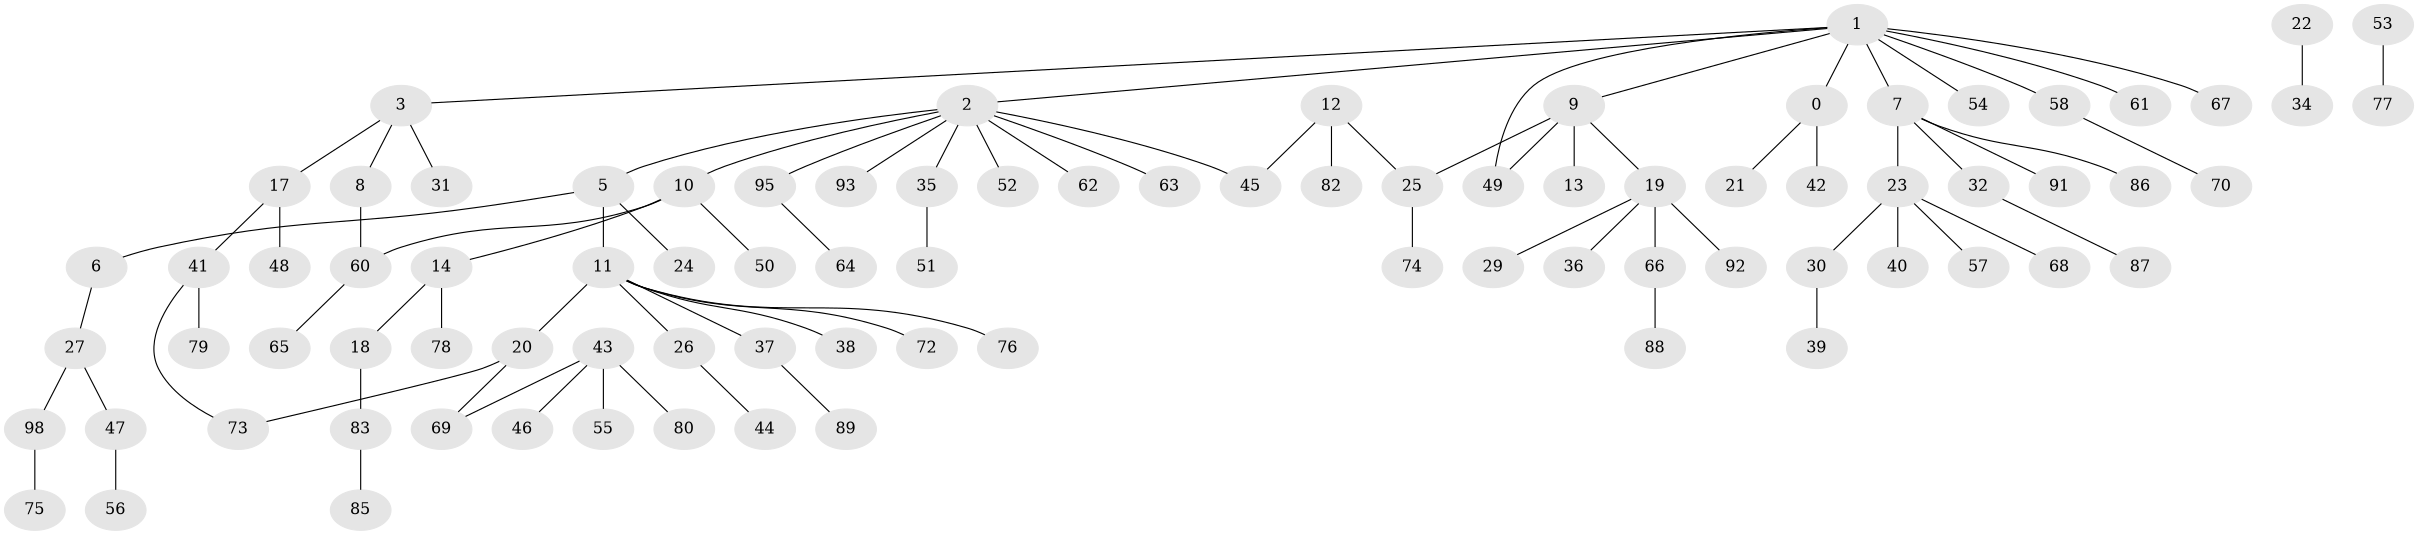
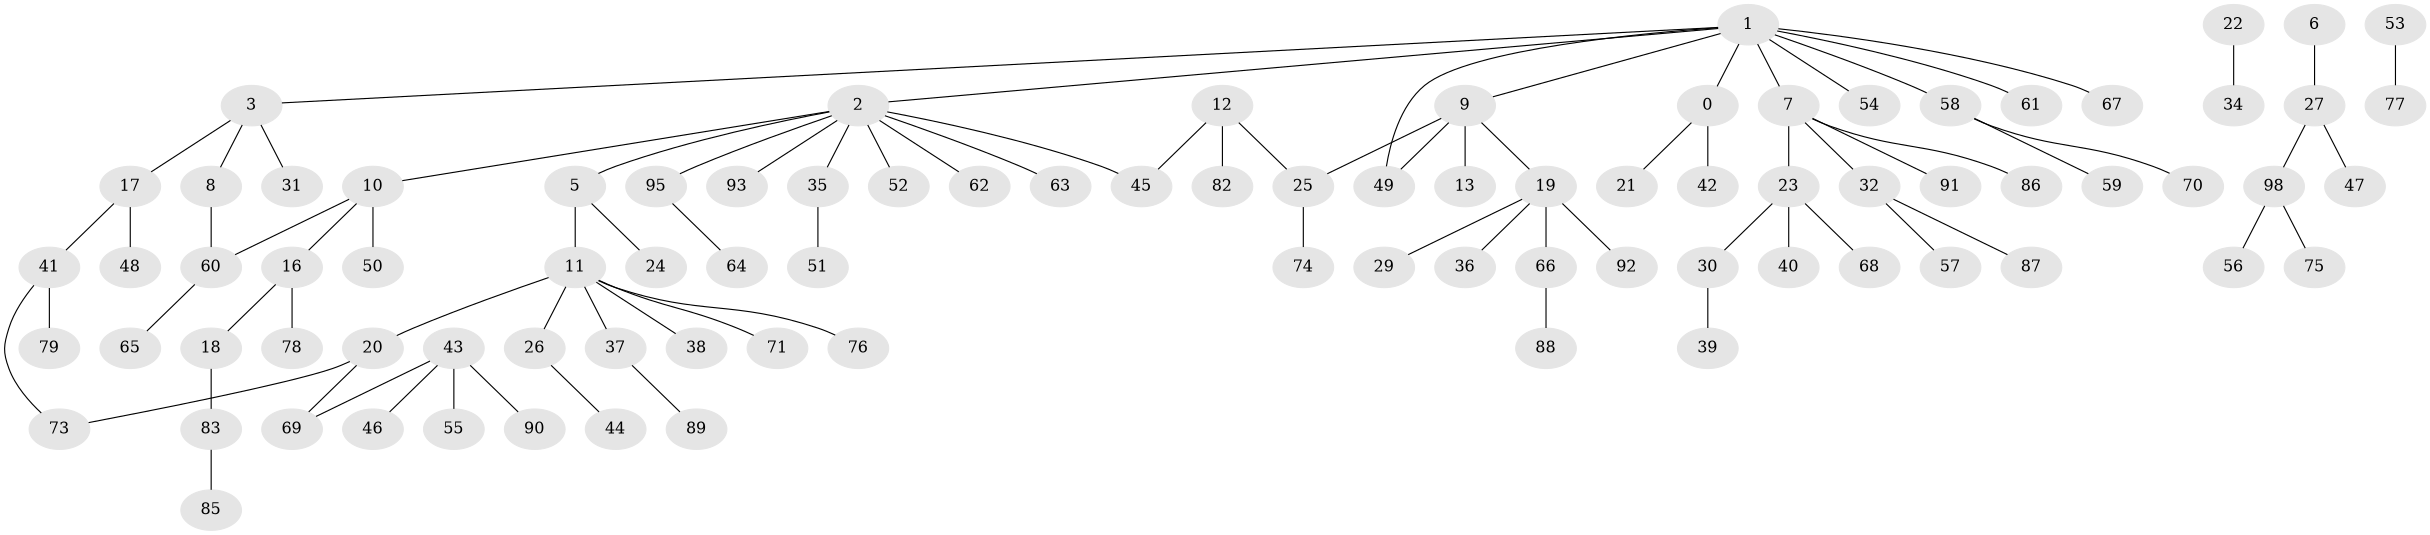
node "59": added
edge "5" -- "6": removed
edge "23" -- "57": now "32" -- "57"
node "14": label "14" -> "16"
node "72": label "72" -> "71"
node "80": label "80" -> "90"
edge "47" -- "56": now "98" -- "56"
